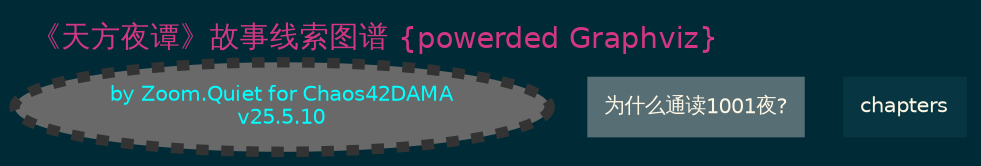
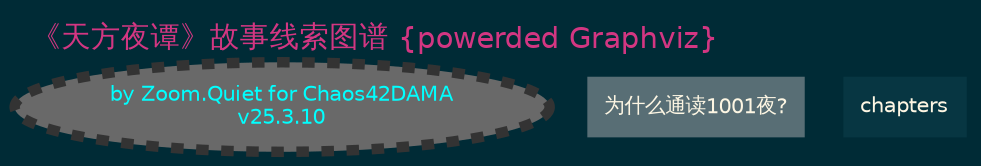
node "by Zoom.Quiet for Chaos42DAMA v25.5.10": label "by Zoom.Quiet for Chaos42DAMA v25.5.10" -> "by Zoom.Quiet for Chaos42DAMA v25.3.10"
